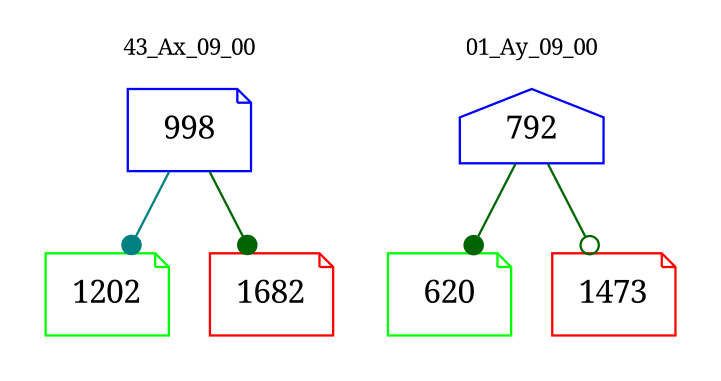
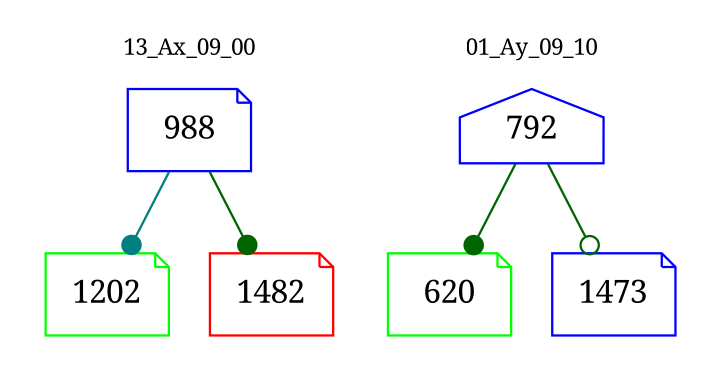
cluster "43_Ax_09_00": label "43_Ax_09_00" -> "13_Ax_09_00"
cluster "01_Ay_09_00": label "01_Ay_09_00" -> "01_Ay_09_10"
node "998": label "998" -> "988"
node "1682": label "1682" -> "1482"
node "1473": color red -> blue
